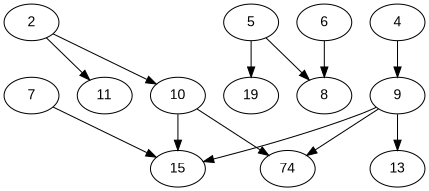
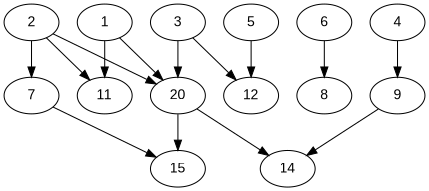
node "1": added
node "3": added
edge "2" -> "7": added
edge "5" -> "8": removed
node "10": label "10" -> "20"
node "19": label "19" -> "12"
edge "9" -> "15": removed
node "74": label "74" -> "14"
node "13": removed
